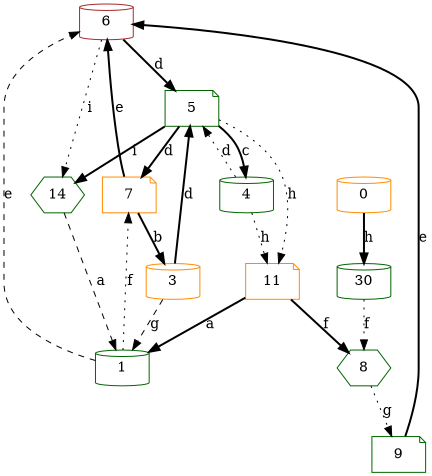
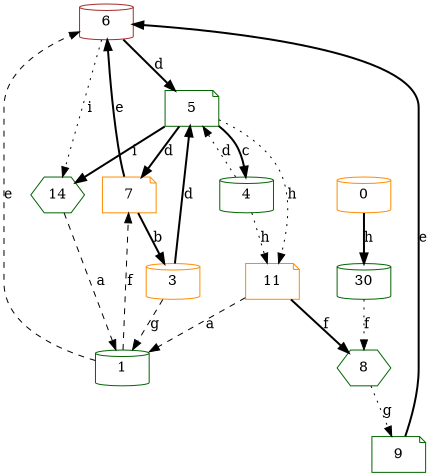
edge "1" -> "7": style dotted -> dashed
edge "11" -> "1": style bold -> dashed
